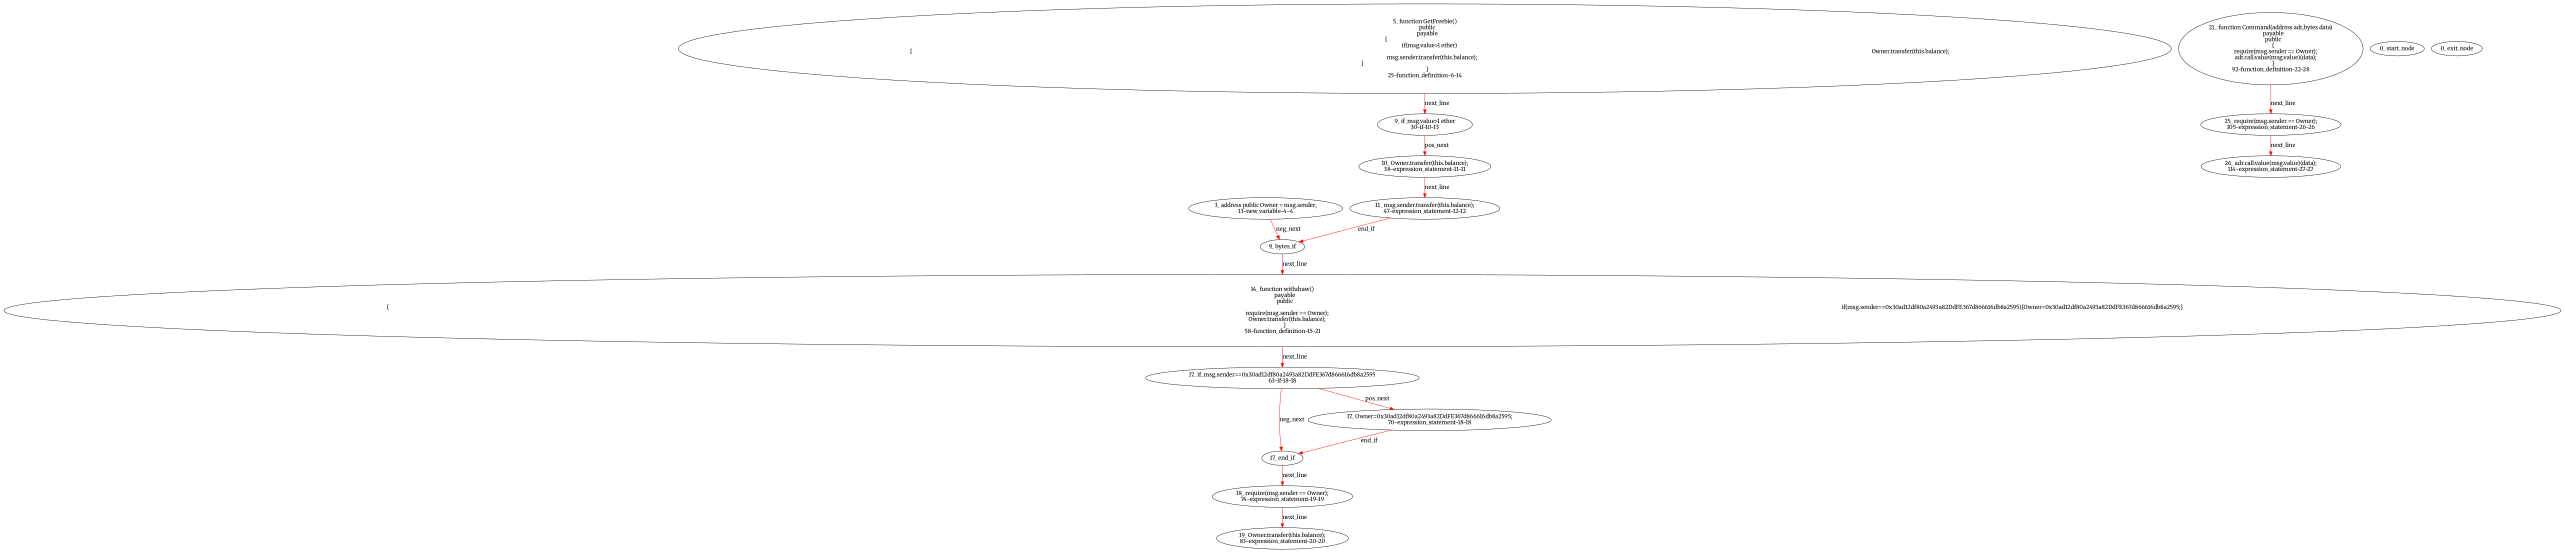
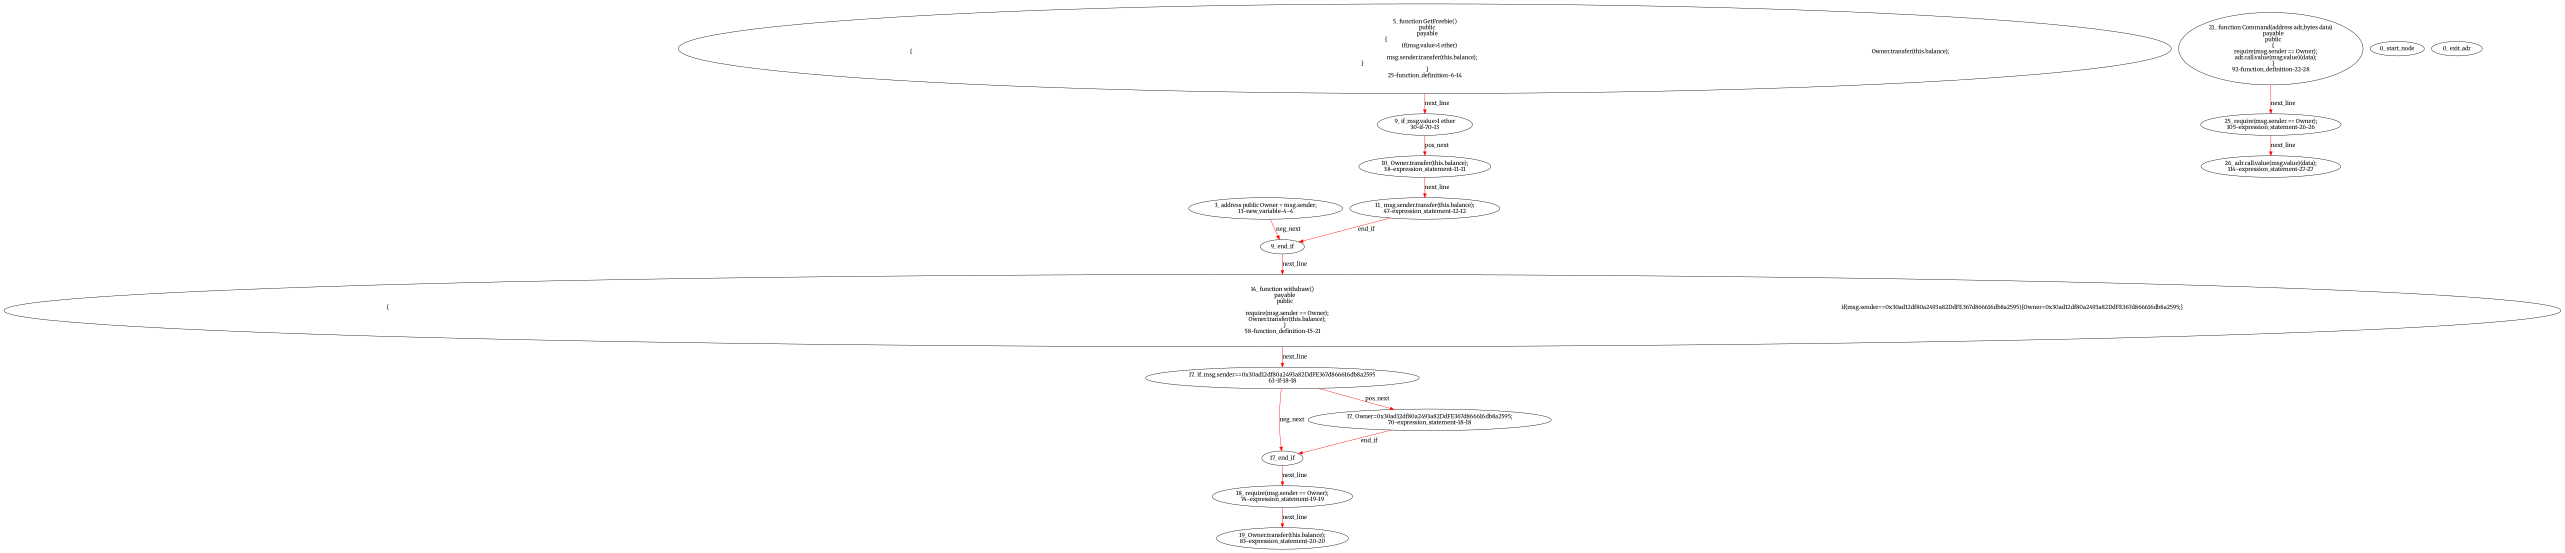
node "0_ exit_node": label "0_ exit_node" -> "0_ exit_adr"
node "9_ if_msg.value>1 ether 30-if-10-13": label "9_ if_msg.value>1 ether 30-if-10-13" -> "9_ if_msg.value>1 ether 30-if-70-13"
node "9_ bytes_if": label "9_ bytes_if" -> "9_ end_if"
